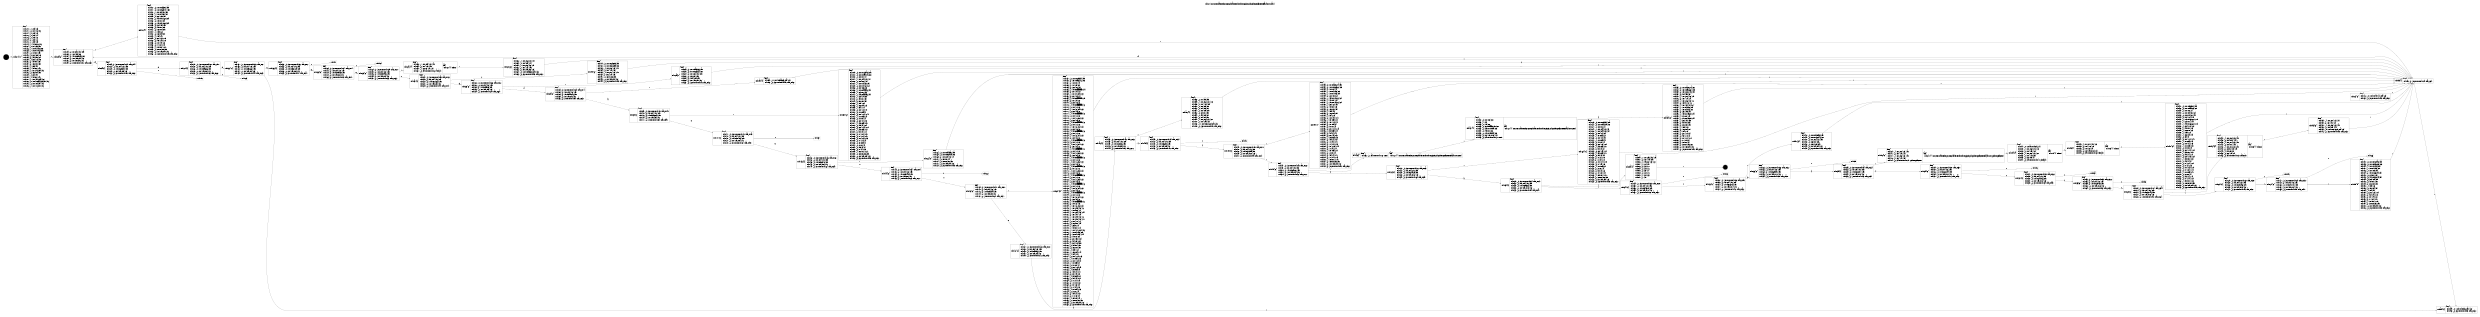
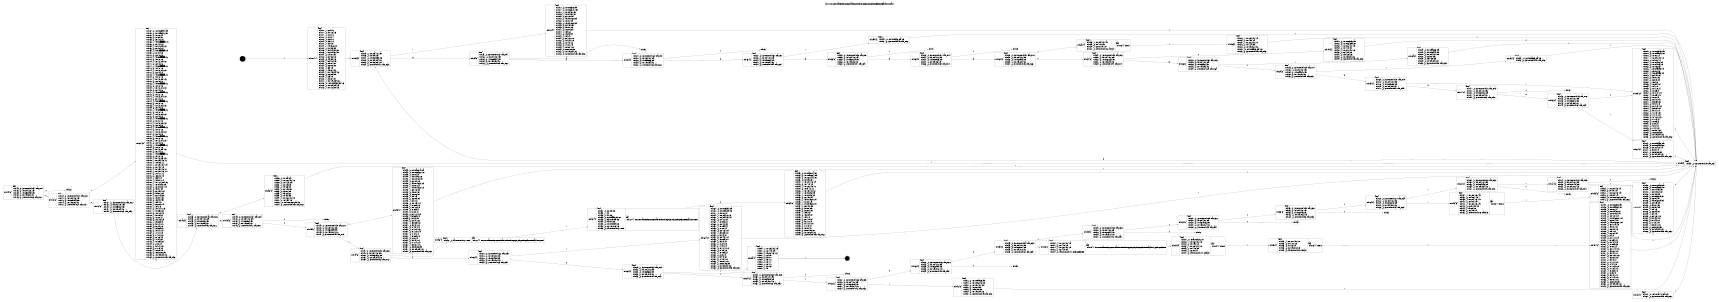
edge "0x401433 [28]" -> "0x40144f [28]": now "0x401433 [28]" -> "0x401e0b [160]"
edge "0x401fdc [5]" -> "0x401ad9 [15]": reversed
